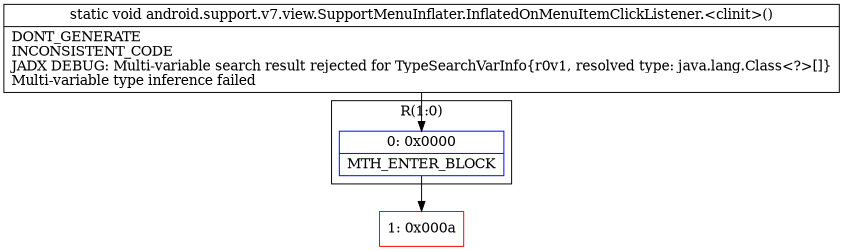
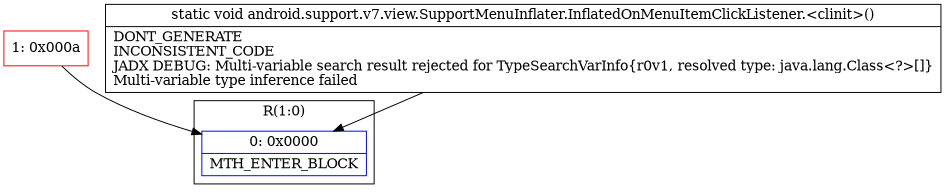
edge "0: 0x0000" -> "1: 0x000a": reversed
